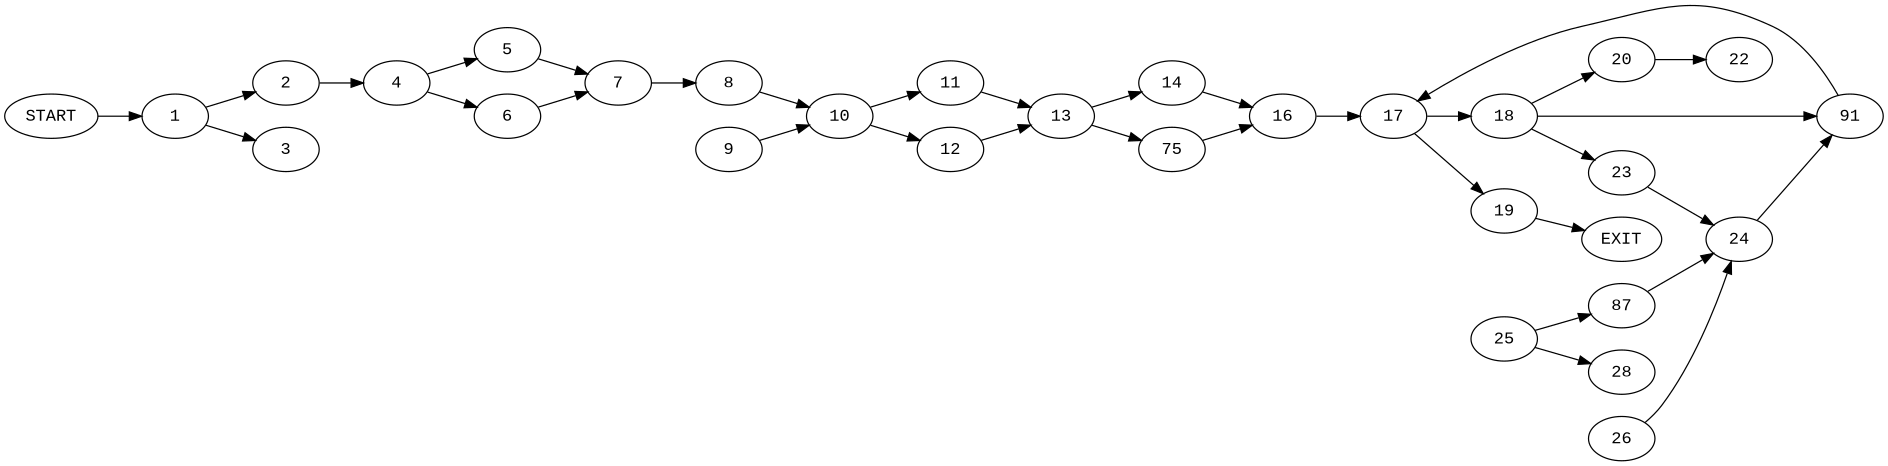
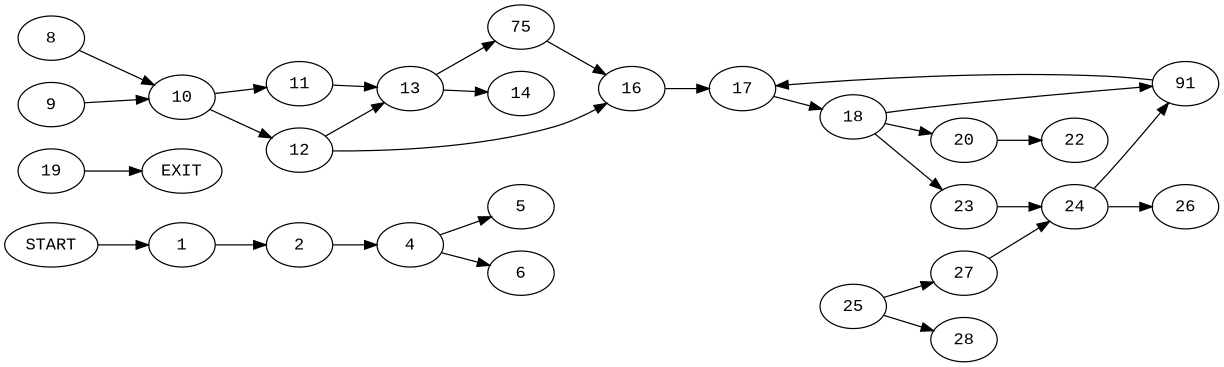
node "7": removed
edge "14" -> "16": now "12" -> "16"
node "3": removed
edge "17" -> "19": removed
node "87": label "87" -> "27"
edge "26" -> "24": reversed
